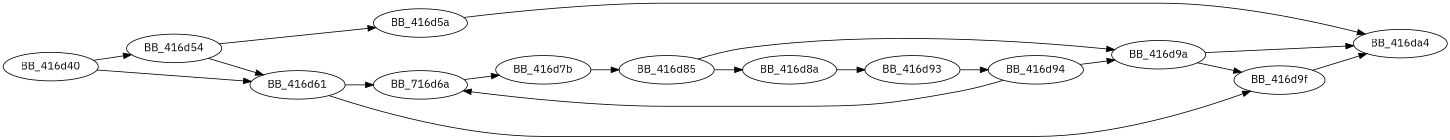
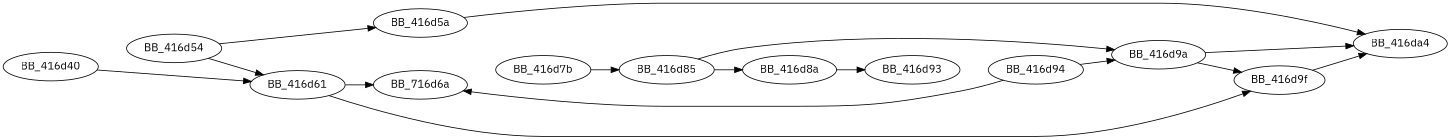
edge "BB_416d40" -> "BB_416d54": removed
edge "BB_416d93" -> "BB_416d94": removed
edge "BB_716d6a" -> "BB_416d7b": removed
